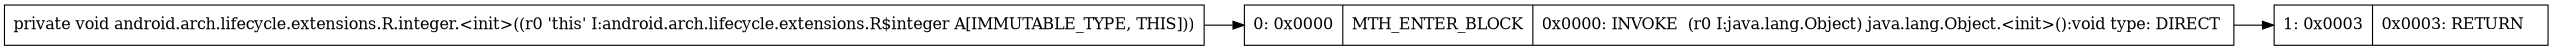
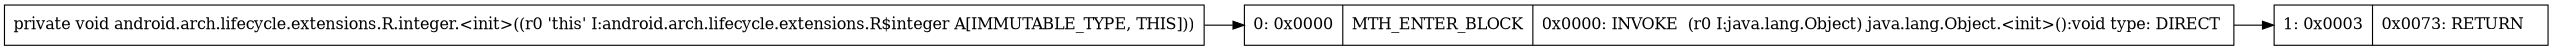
node "1: 0x0003": text "0x0003: RETURN" -> "0x0073: RETURN"
